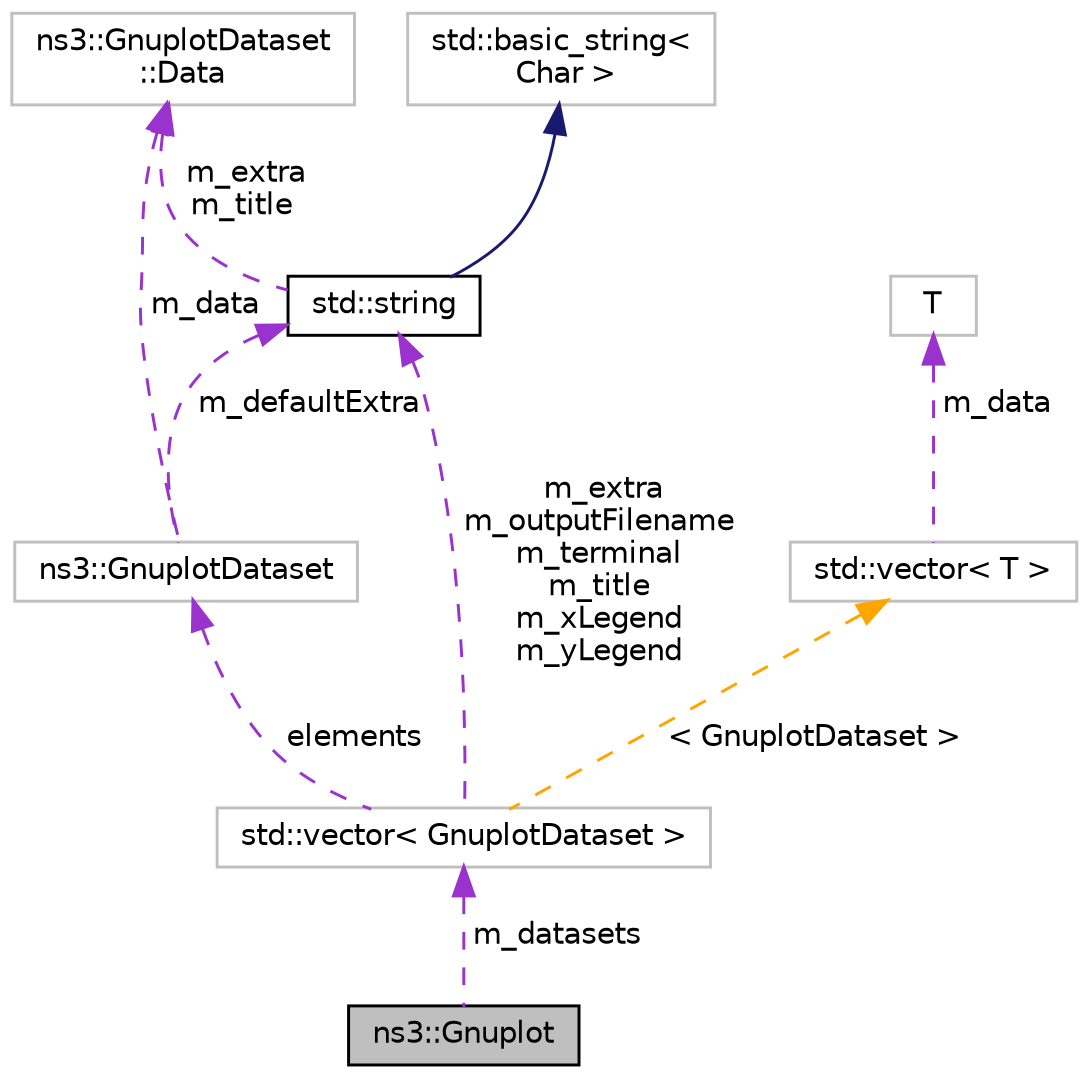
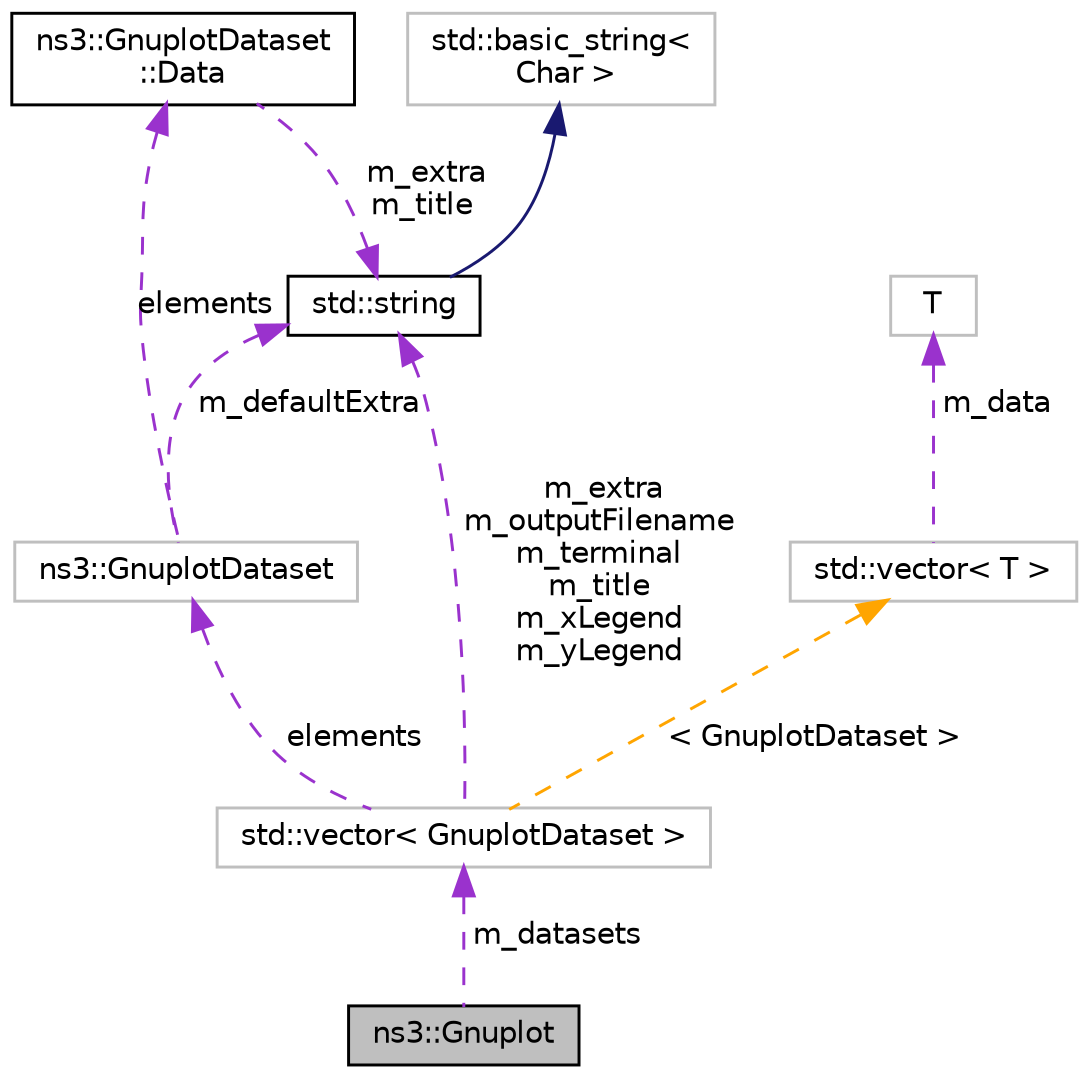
node "ns3::GnuplotDataset ::Data": color grey75 -> black
edge "std::string" -> "ns3::GnuplotDataset ::Data": reversed
edge "ns3::GnuplotDataset" -> "ns3::GnuplotDataset ::Data": label " m_data" -> " elements"
